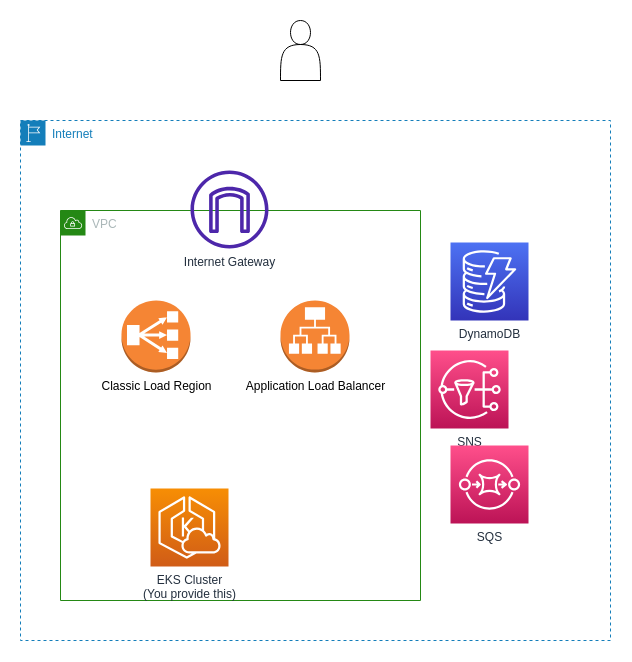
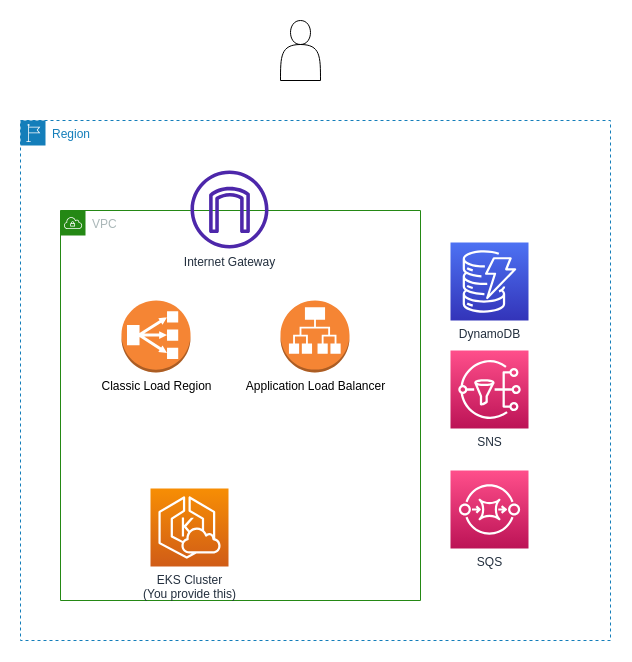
node "Internet": label "Internet" -> "Region"
node "SNS": moved (470, 390) -> (490, 390)
node "SQS": moved (490, 485) -> (490, 510)
